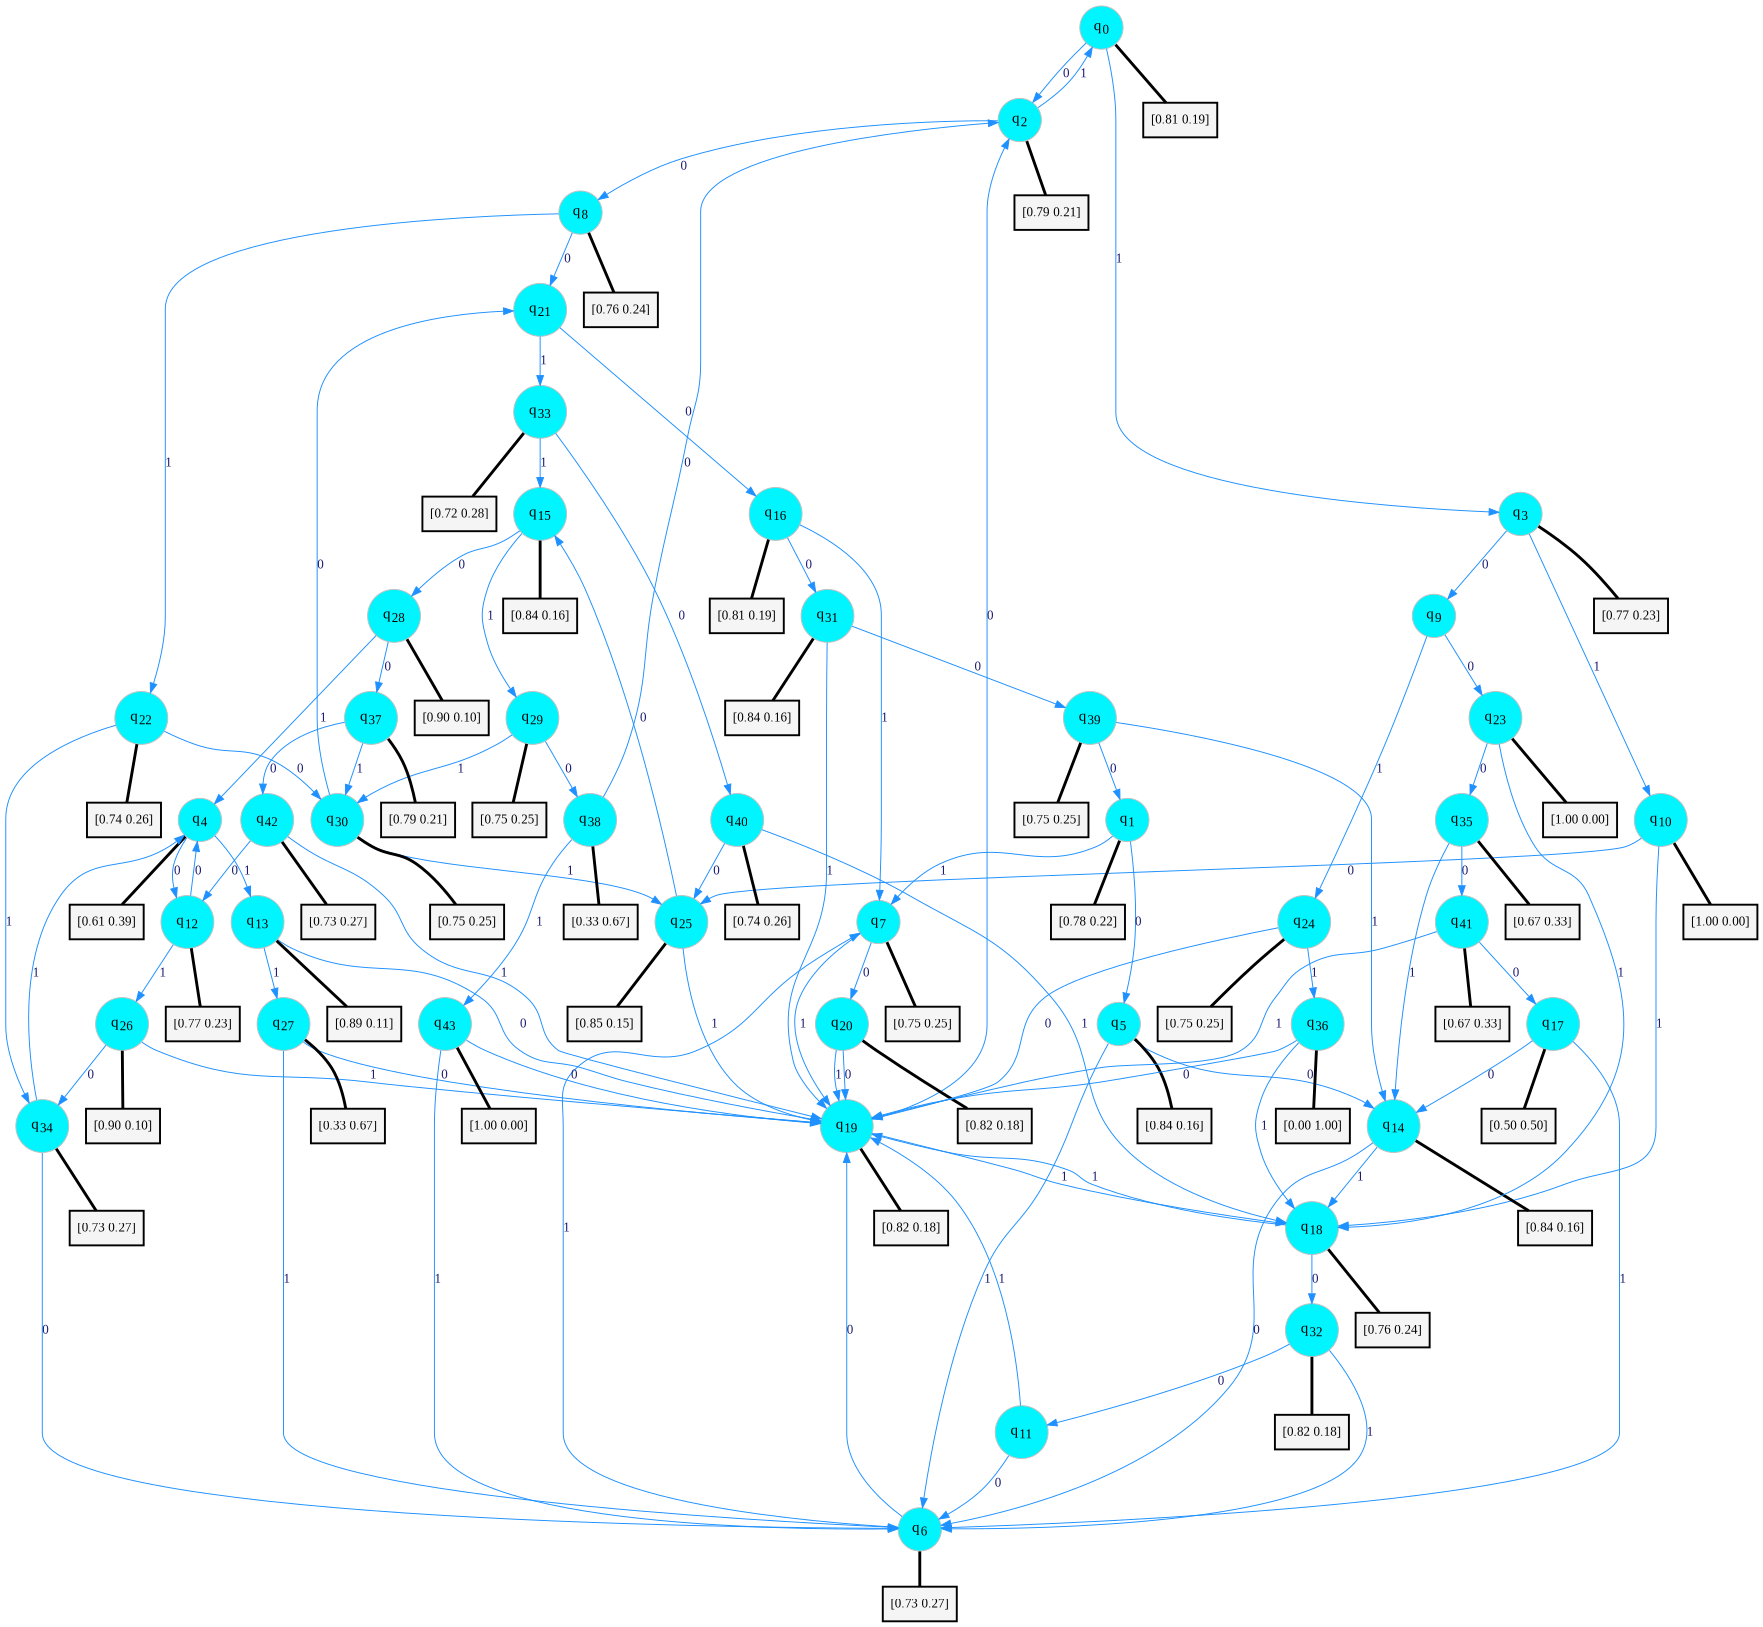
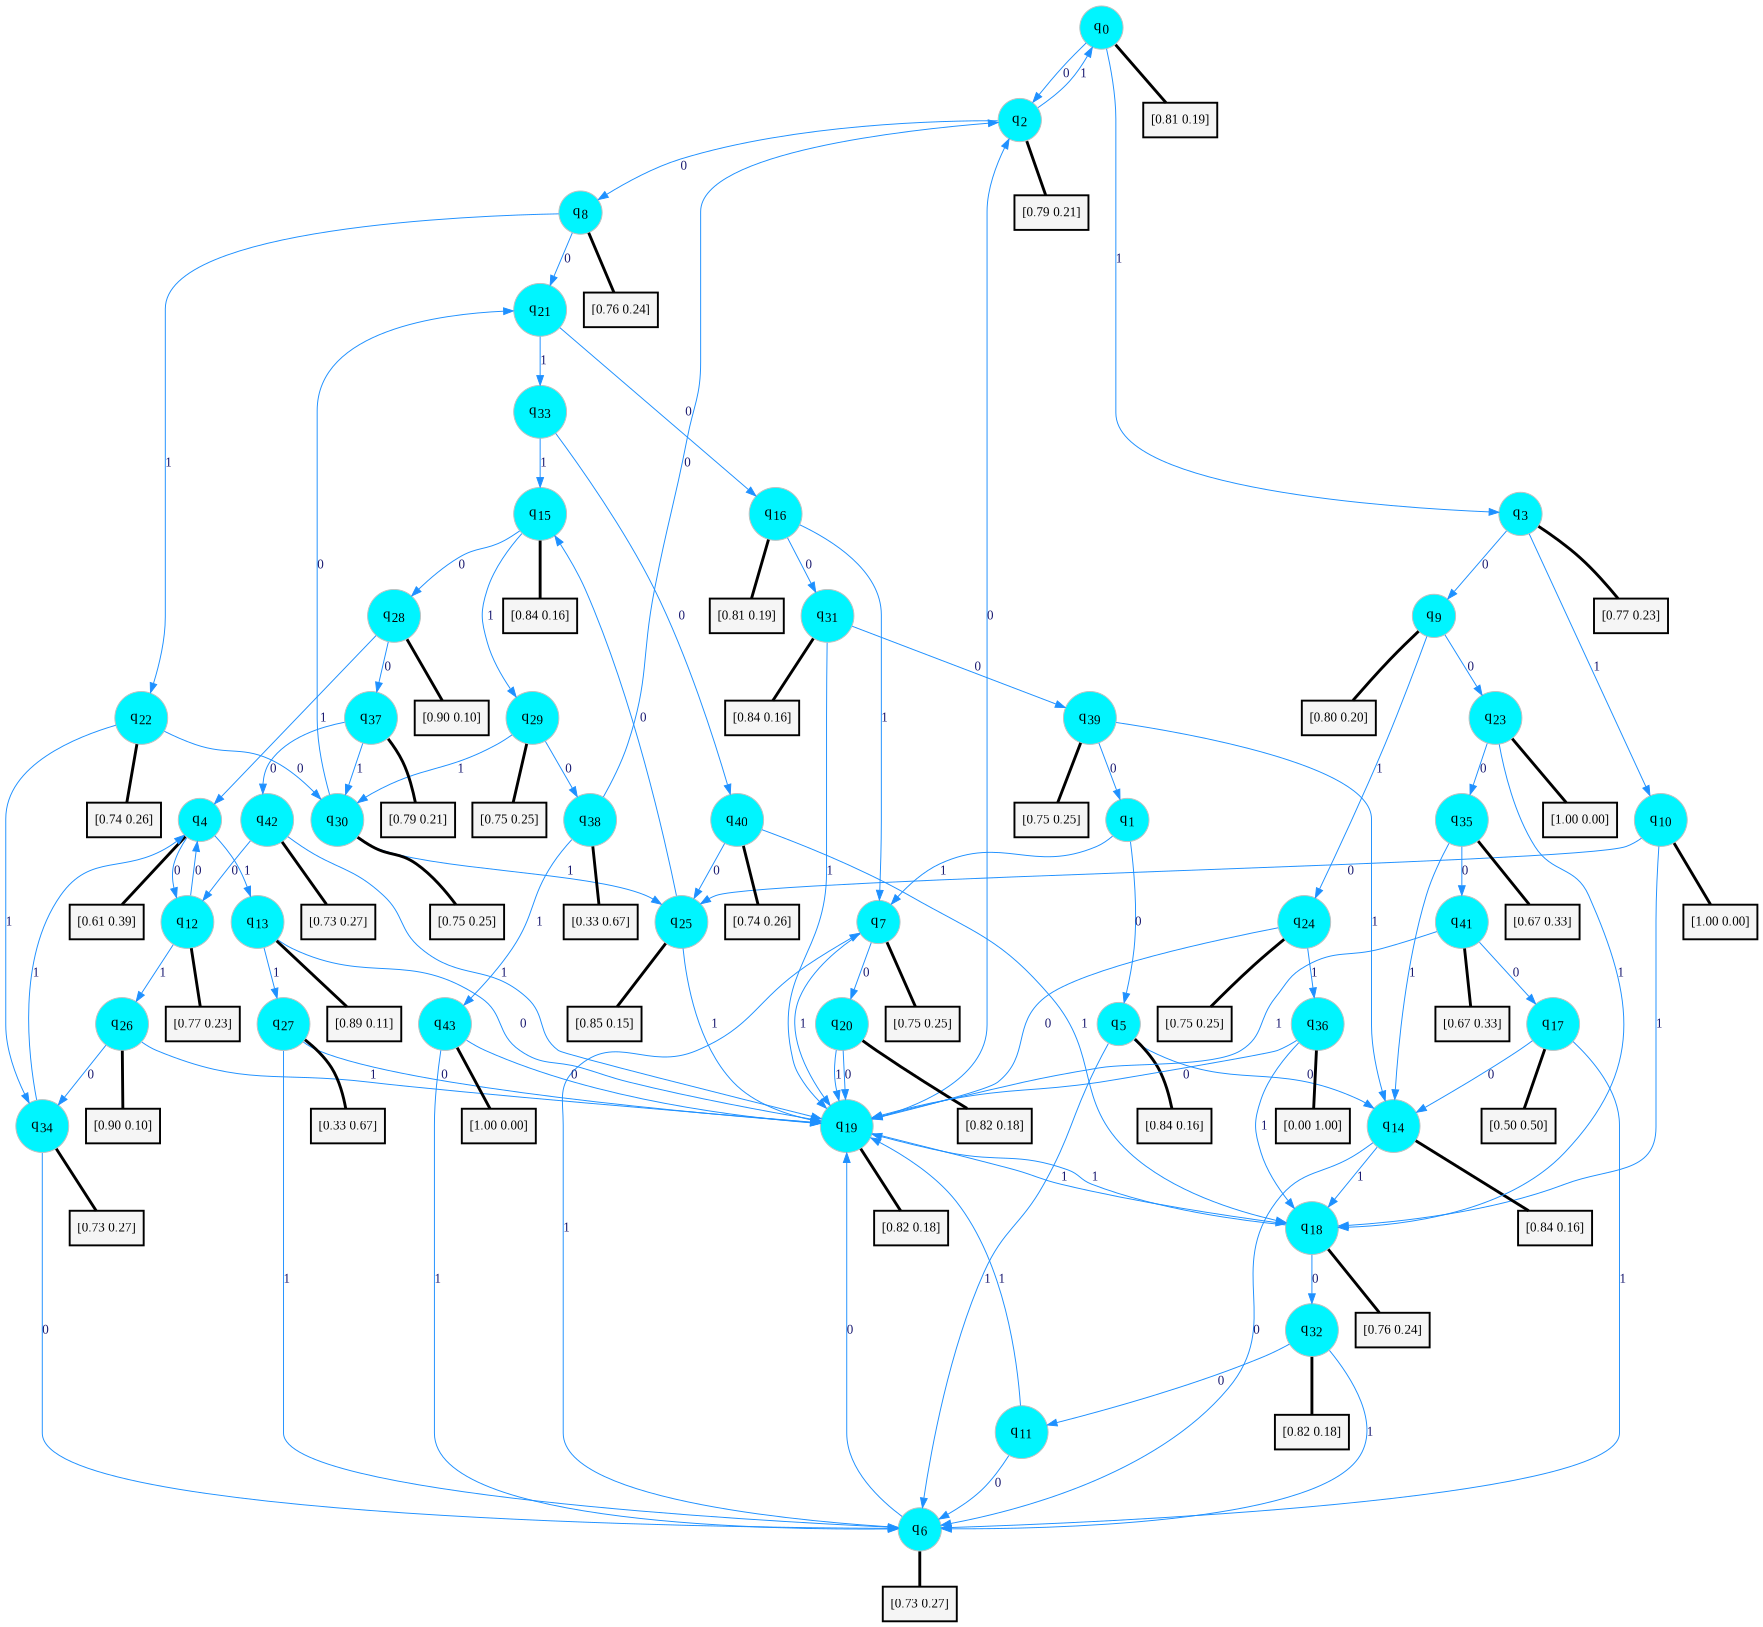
node "[0.72 0.28]": removed
node "[0.80 0.20]": added
node "[0.78 0.22]": removed
